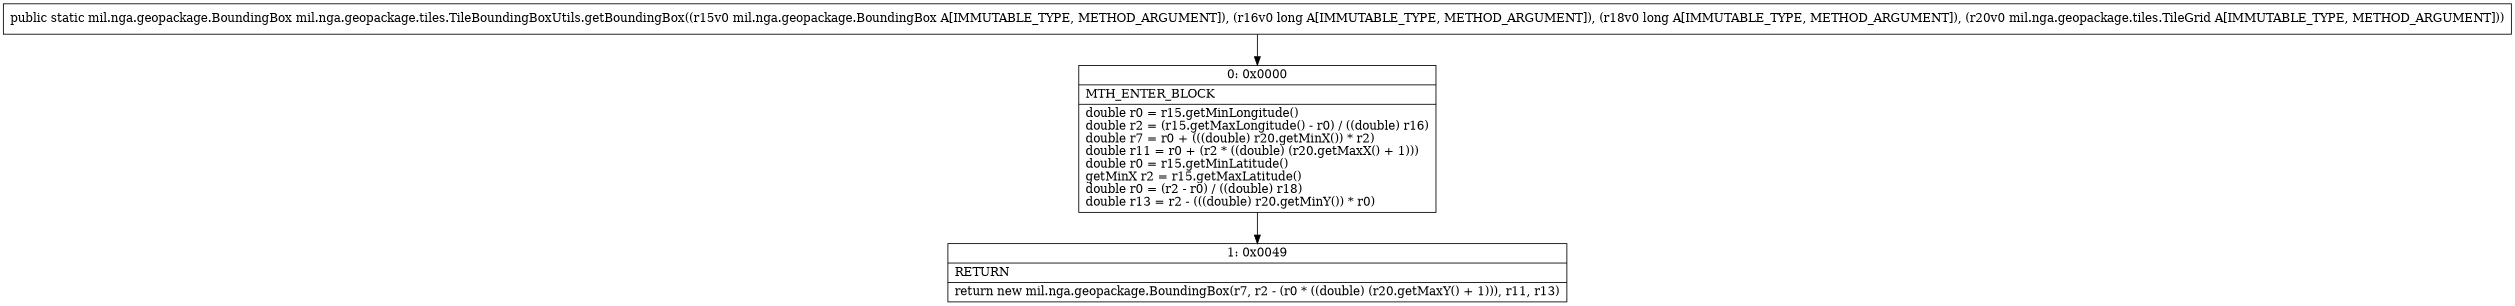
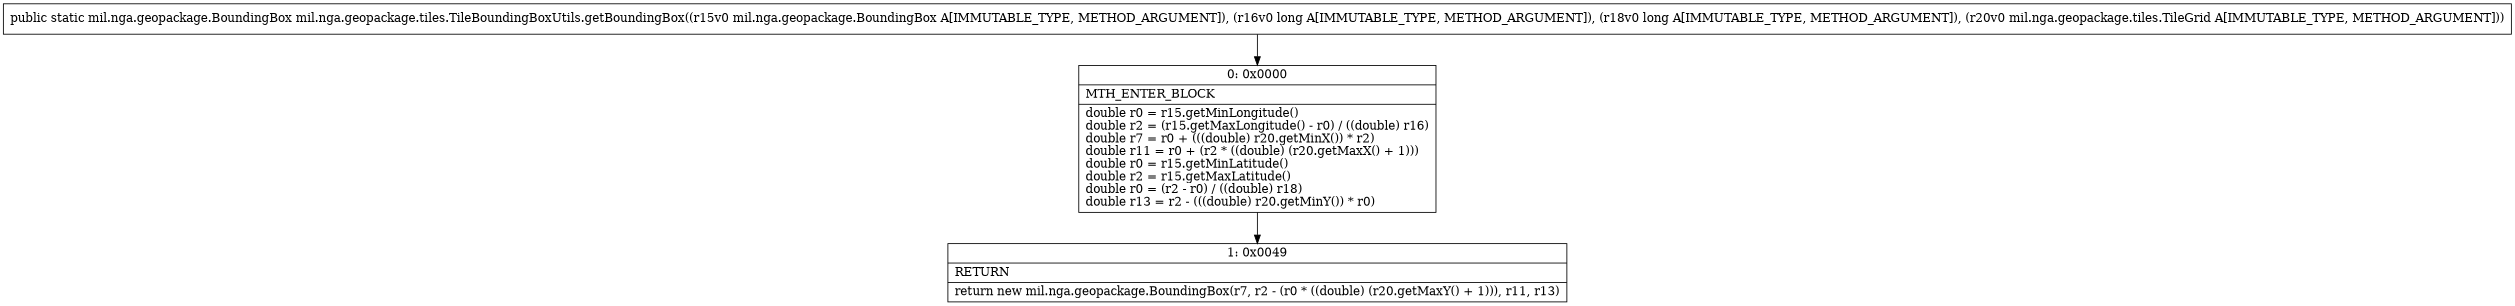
node "0: 0x0000": text "getMinX r2 = r15.getMaxLatitude()" -> "double r2 = r15.getMaxLatitude()"
